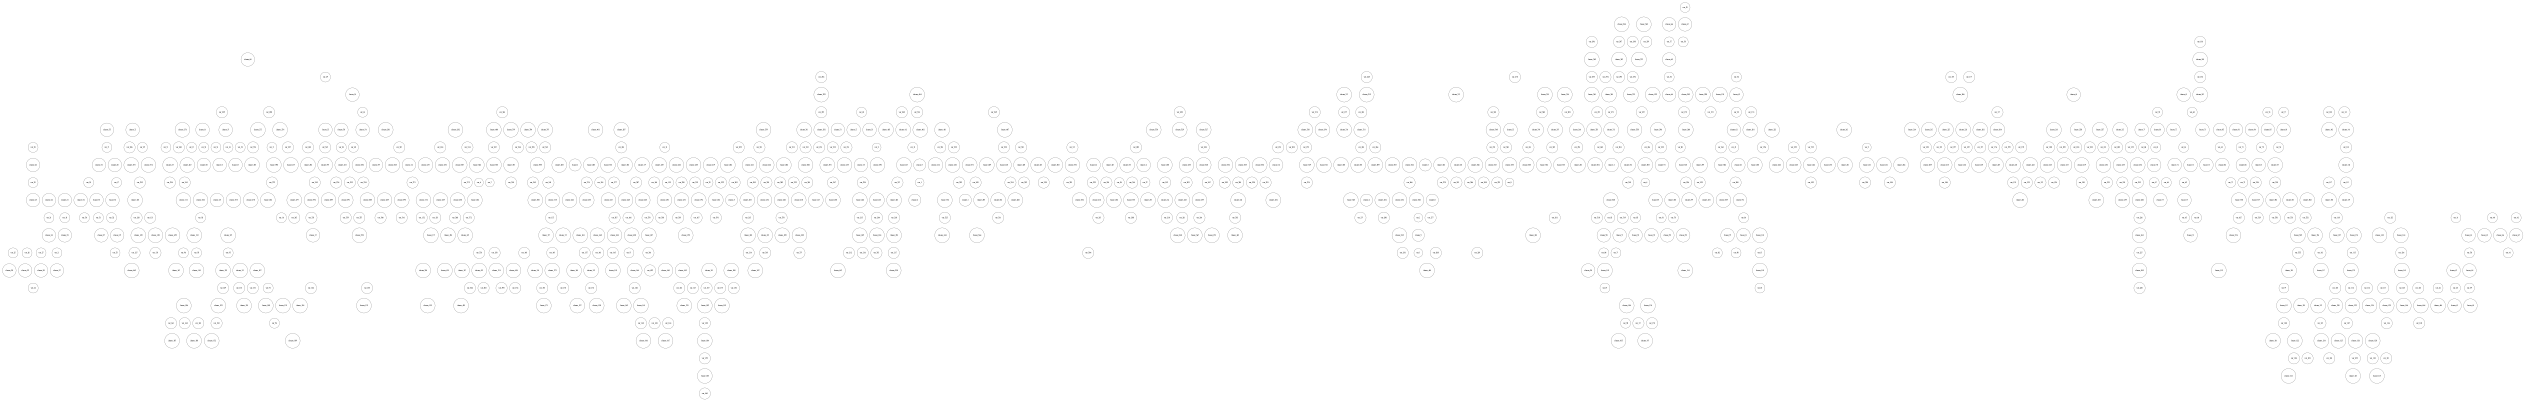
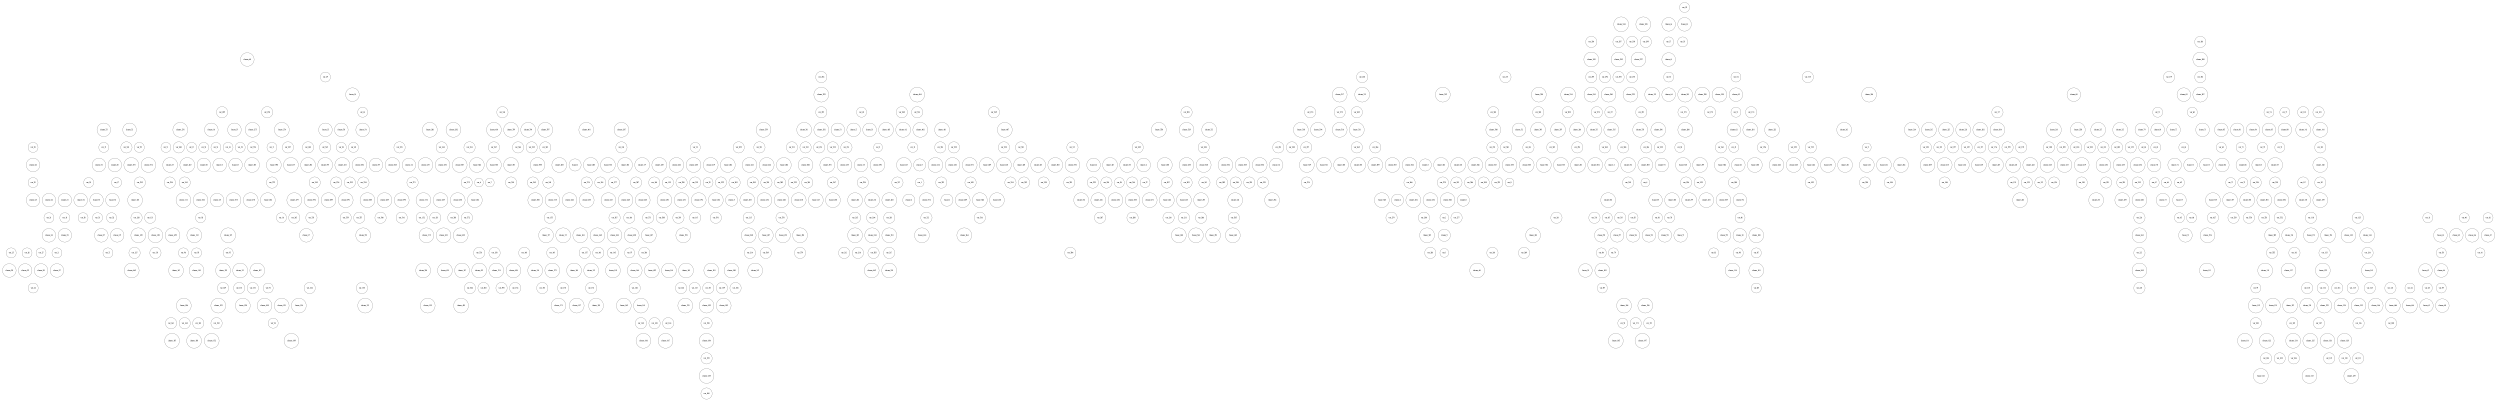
node "var_423": label "var_423" -> "clause_423"
